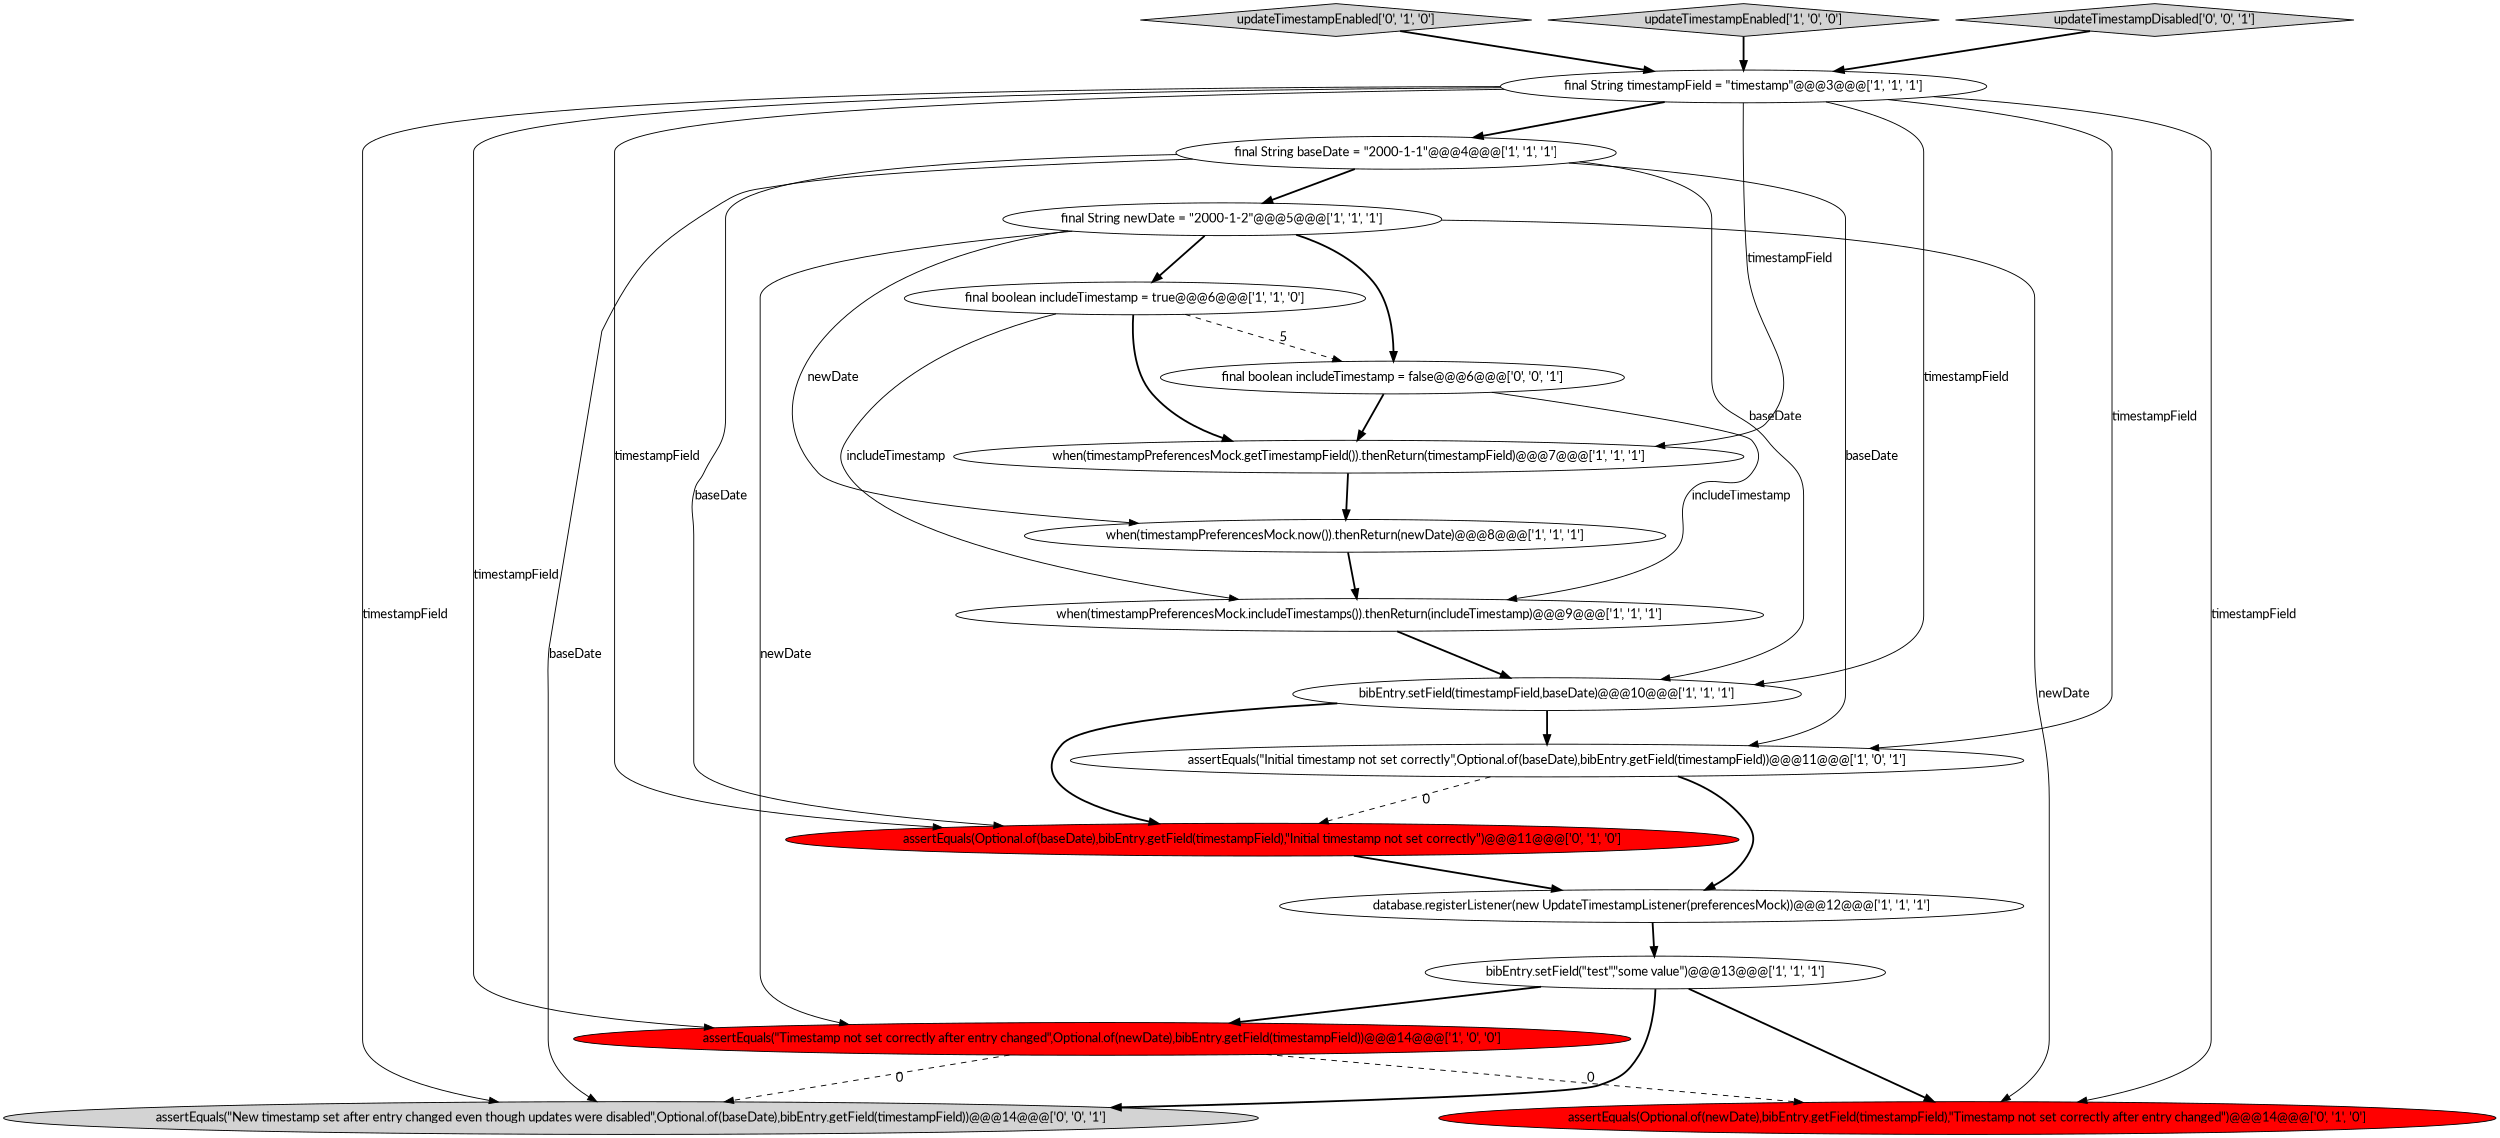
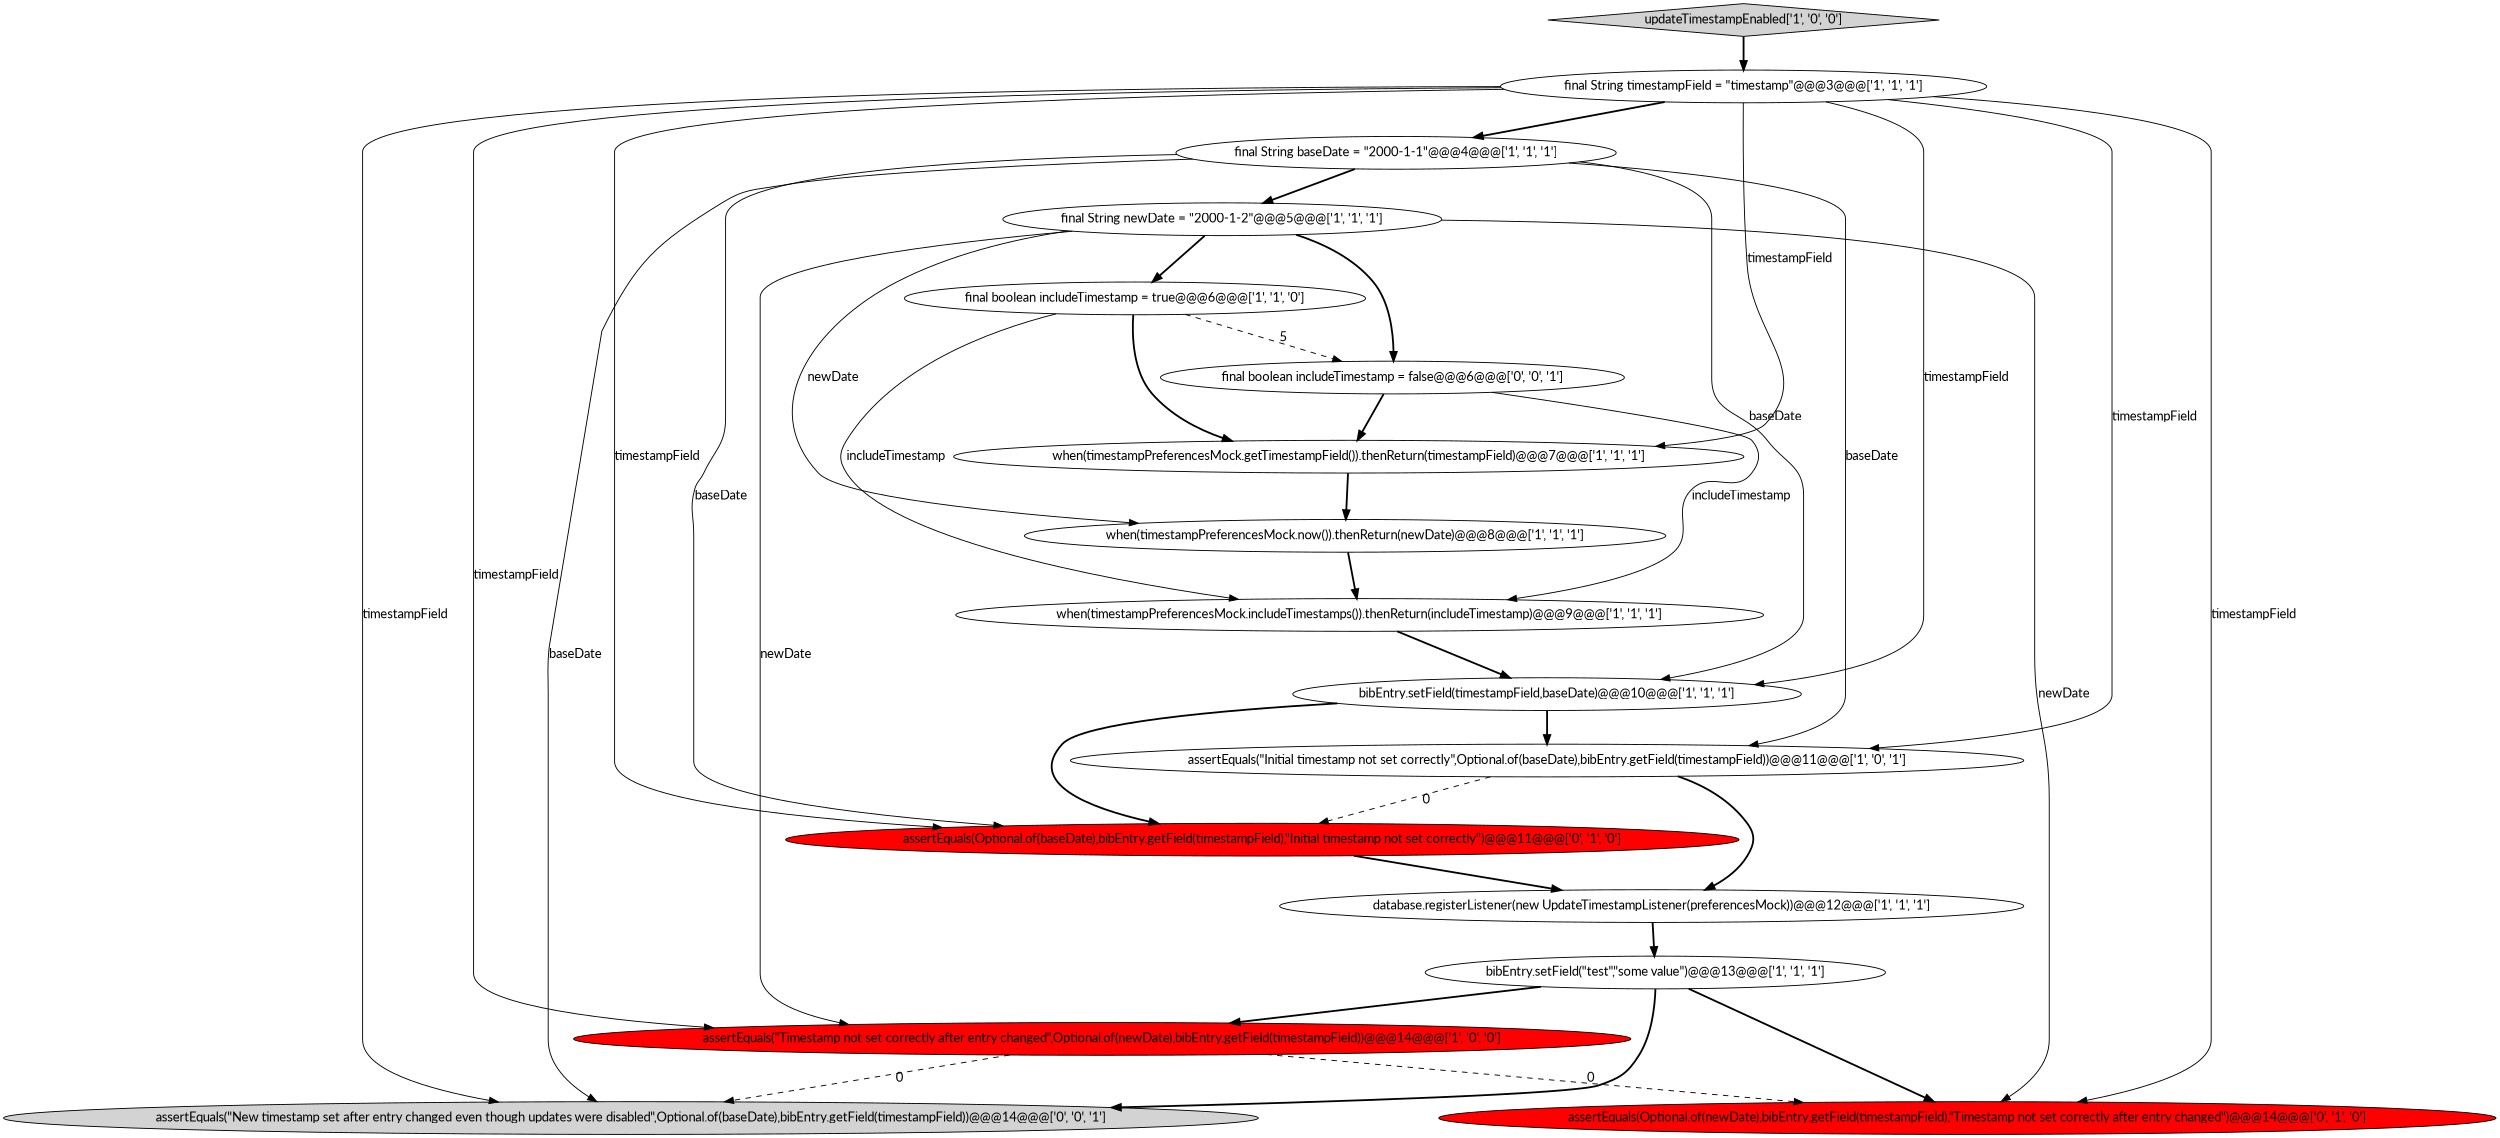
node "updateTimestampEnabled['0', '1', '0']": removed
node "updateTimestampDisabled['0', '0', '1']": removed
